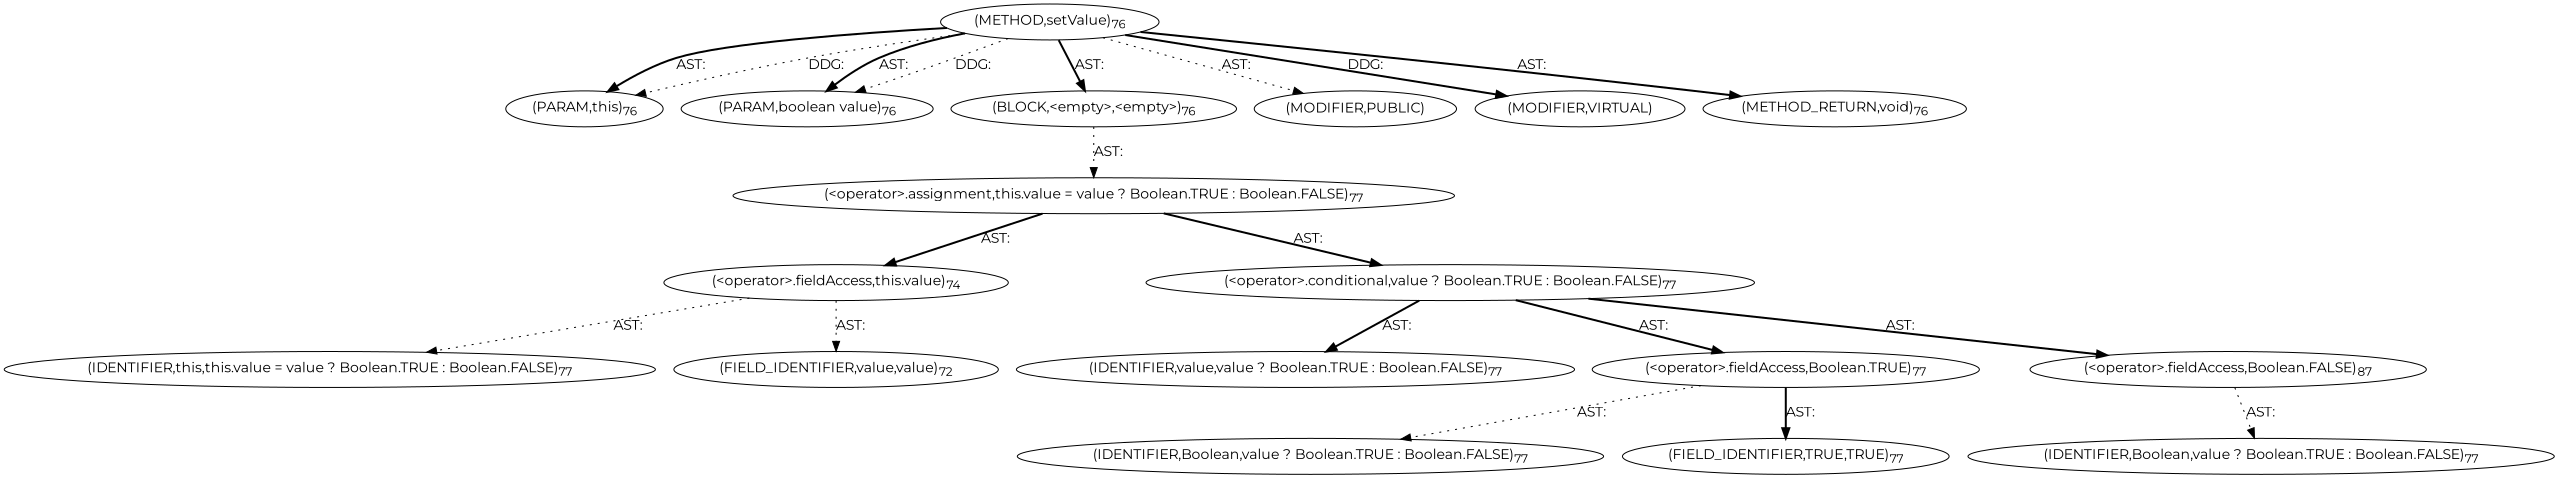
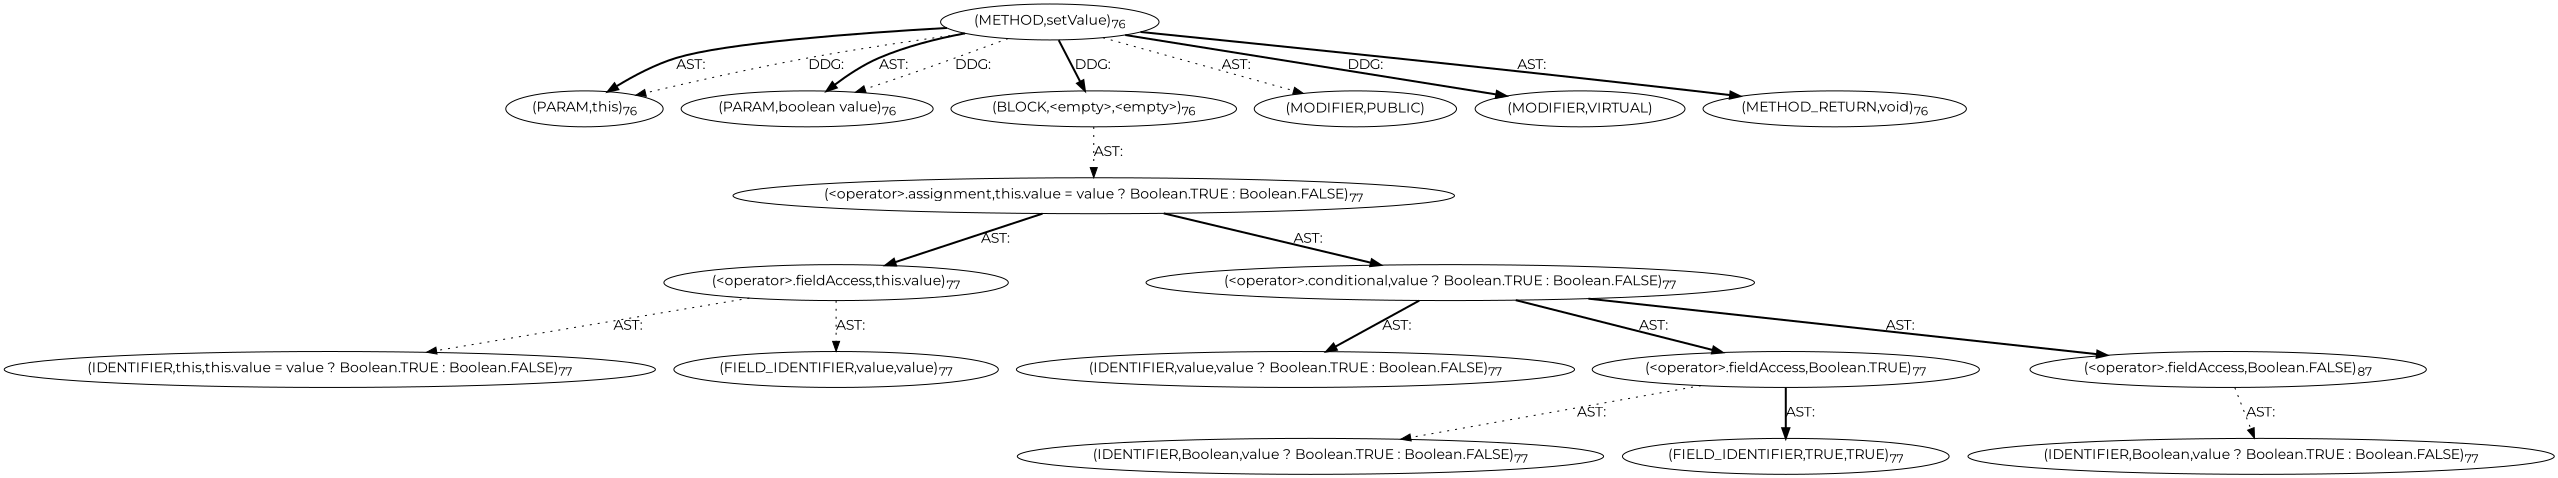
edge "(METHOD,setValue)" -> "(BLOCK,<empty>,<empty>)": label "AST: " -> "DDG: "
node "(<operator>.fieldAccess,this.value)": text "74" -> "77"
node "(FIELD_IDENTIFIER,value,value)": text "72" -> "77"
